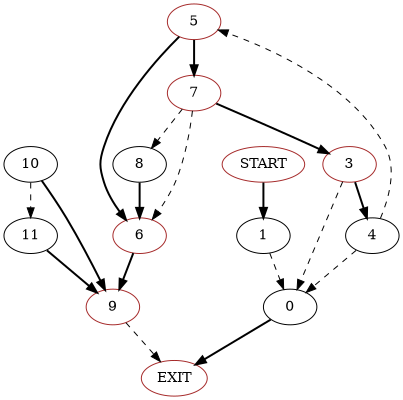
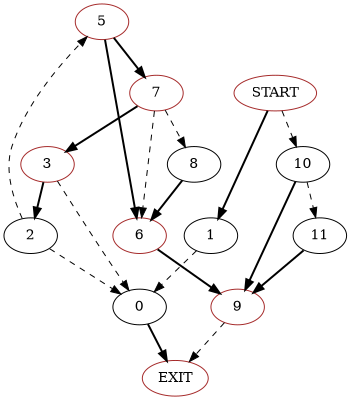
edge "START" -> "10": added
node "4": label "4" -> "2"
